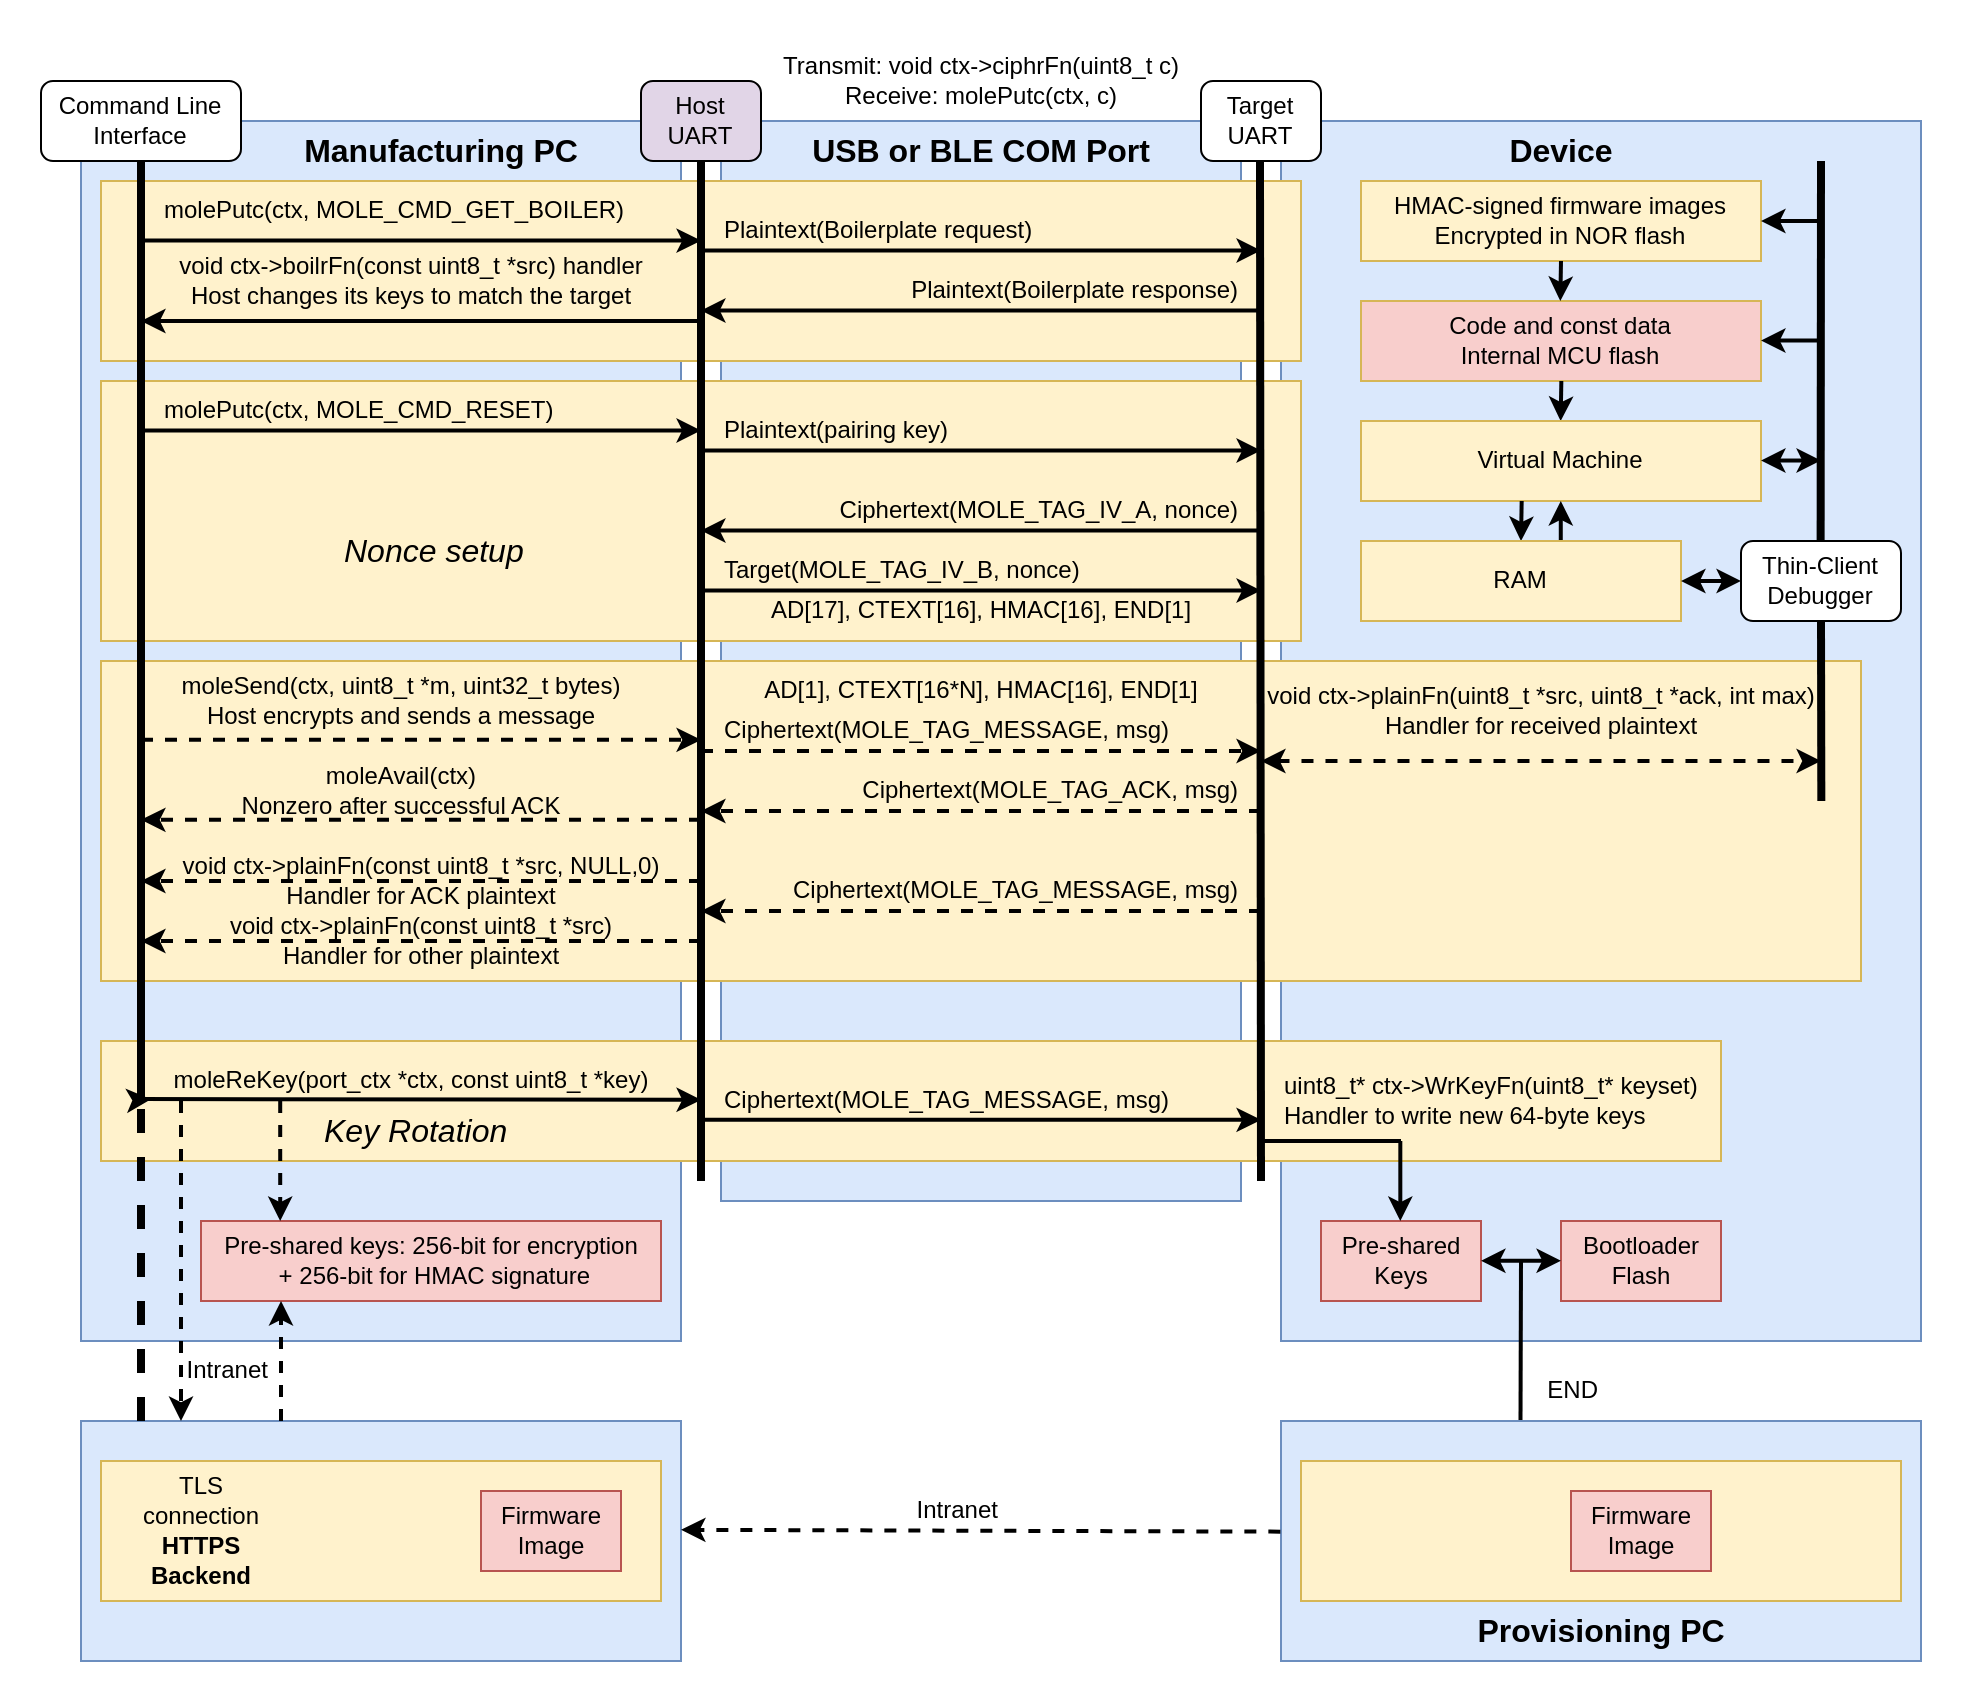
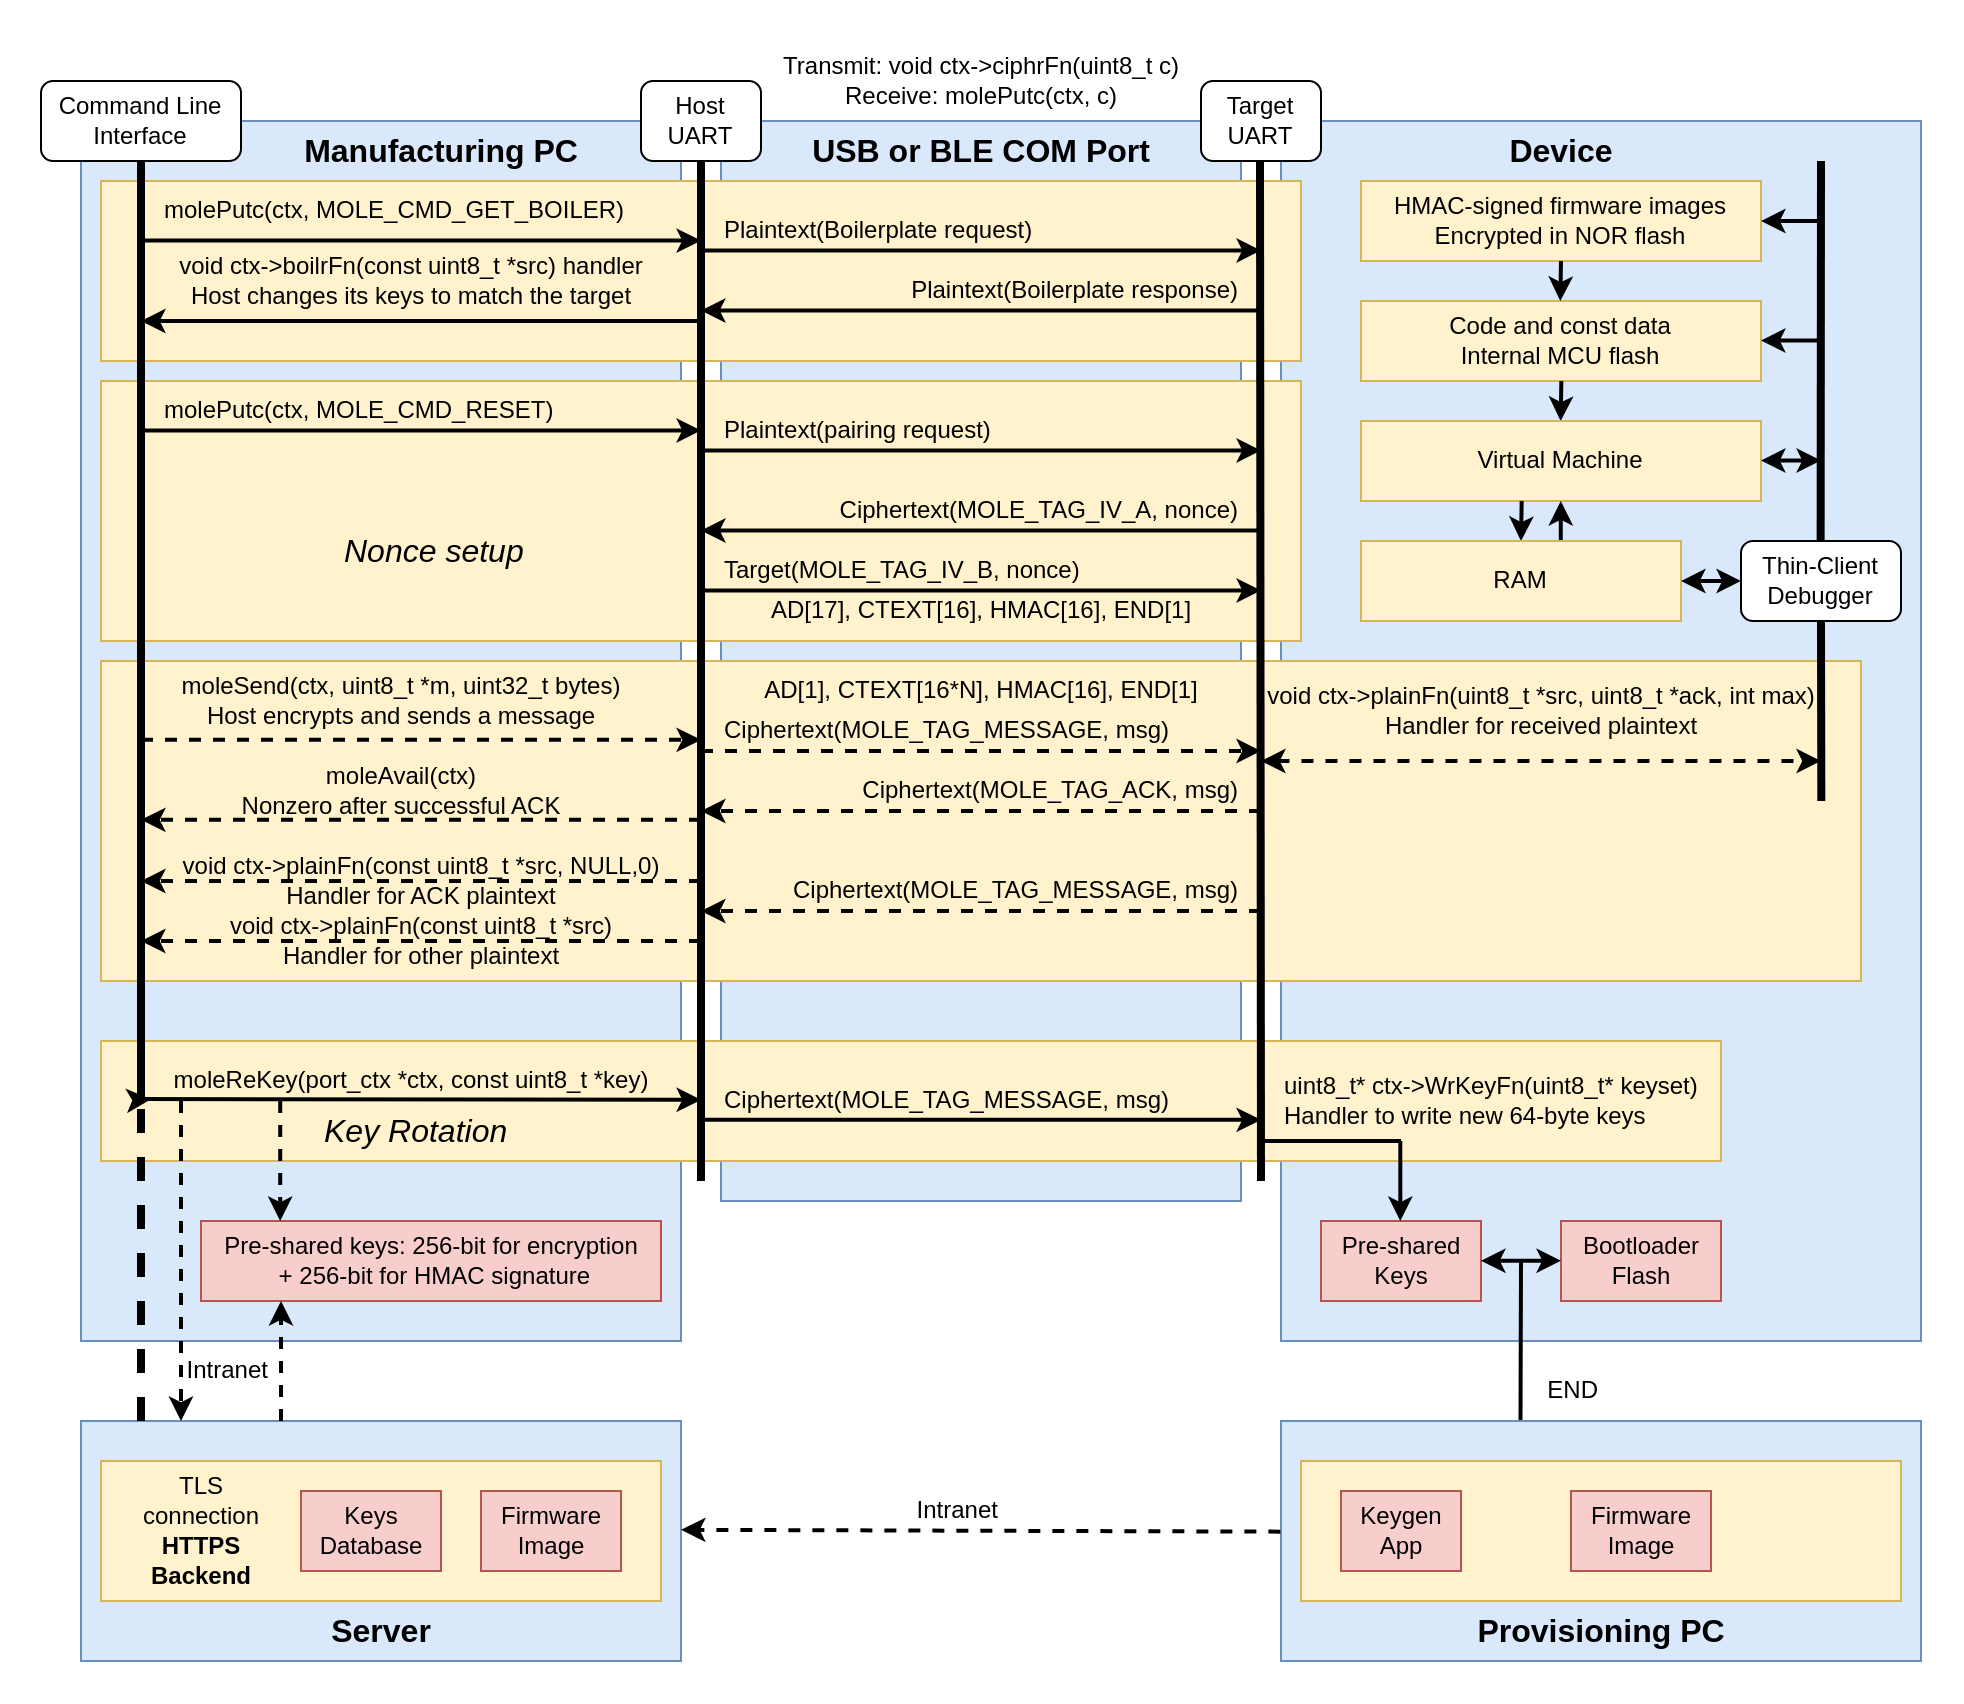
node "Host UART": fillcolor #e1d5e7 -> #ffffff
node "Code and const data Internal MCU flash": fillcolor #f8cecc -> #fff2cc
node "Plaintext(pairing key)": label "Plaintext(pairing key)" -> "Plaintext(pairing request)"
node "Keys Database": added
node "Keygen App": added
node "Server": added
